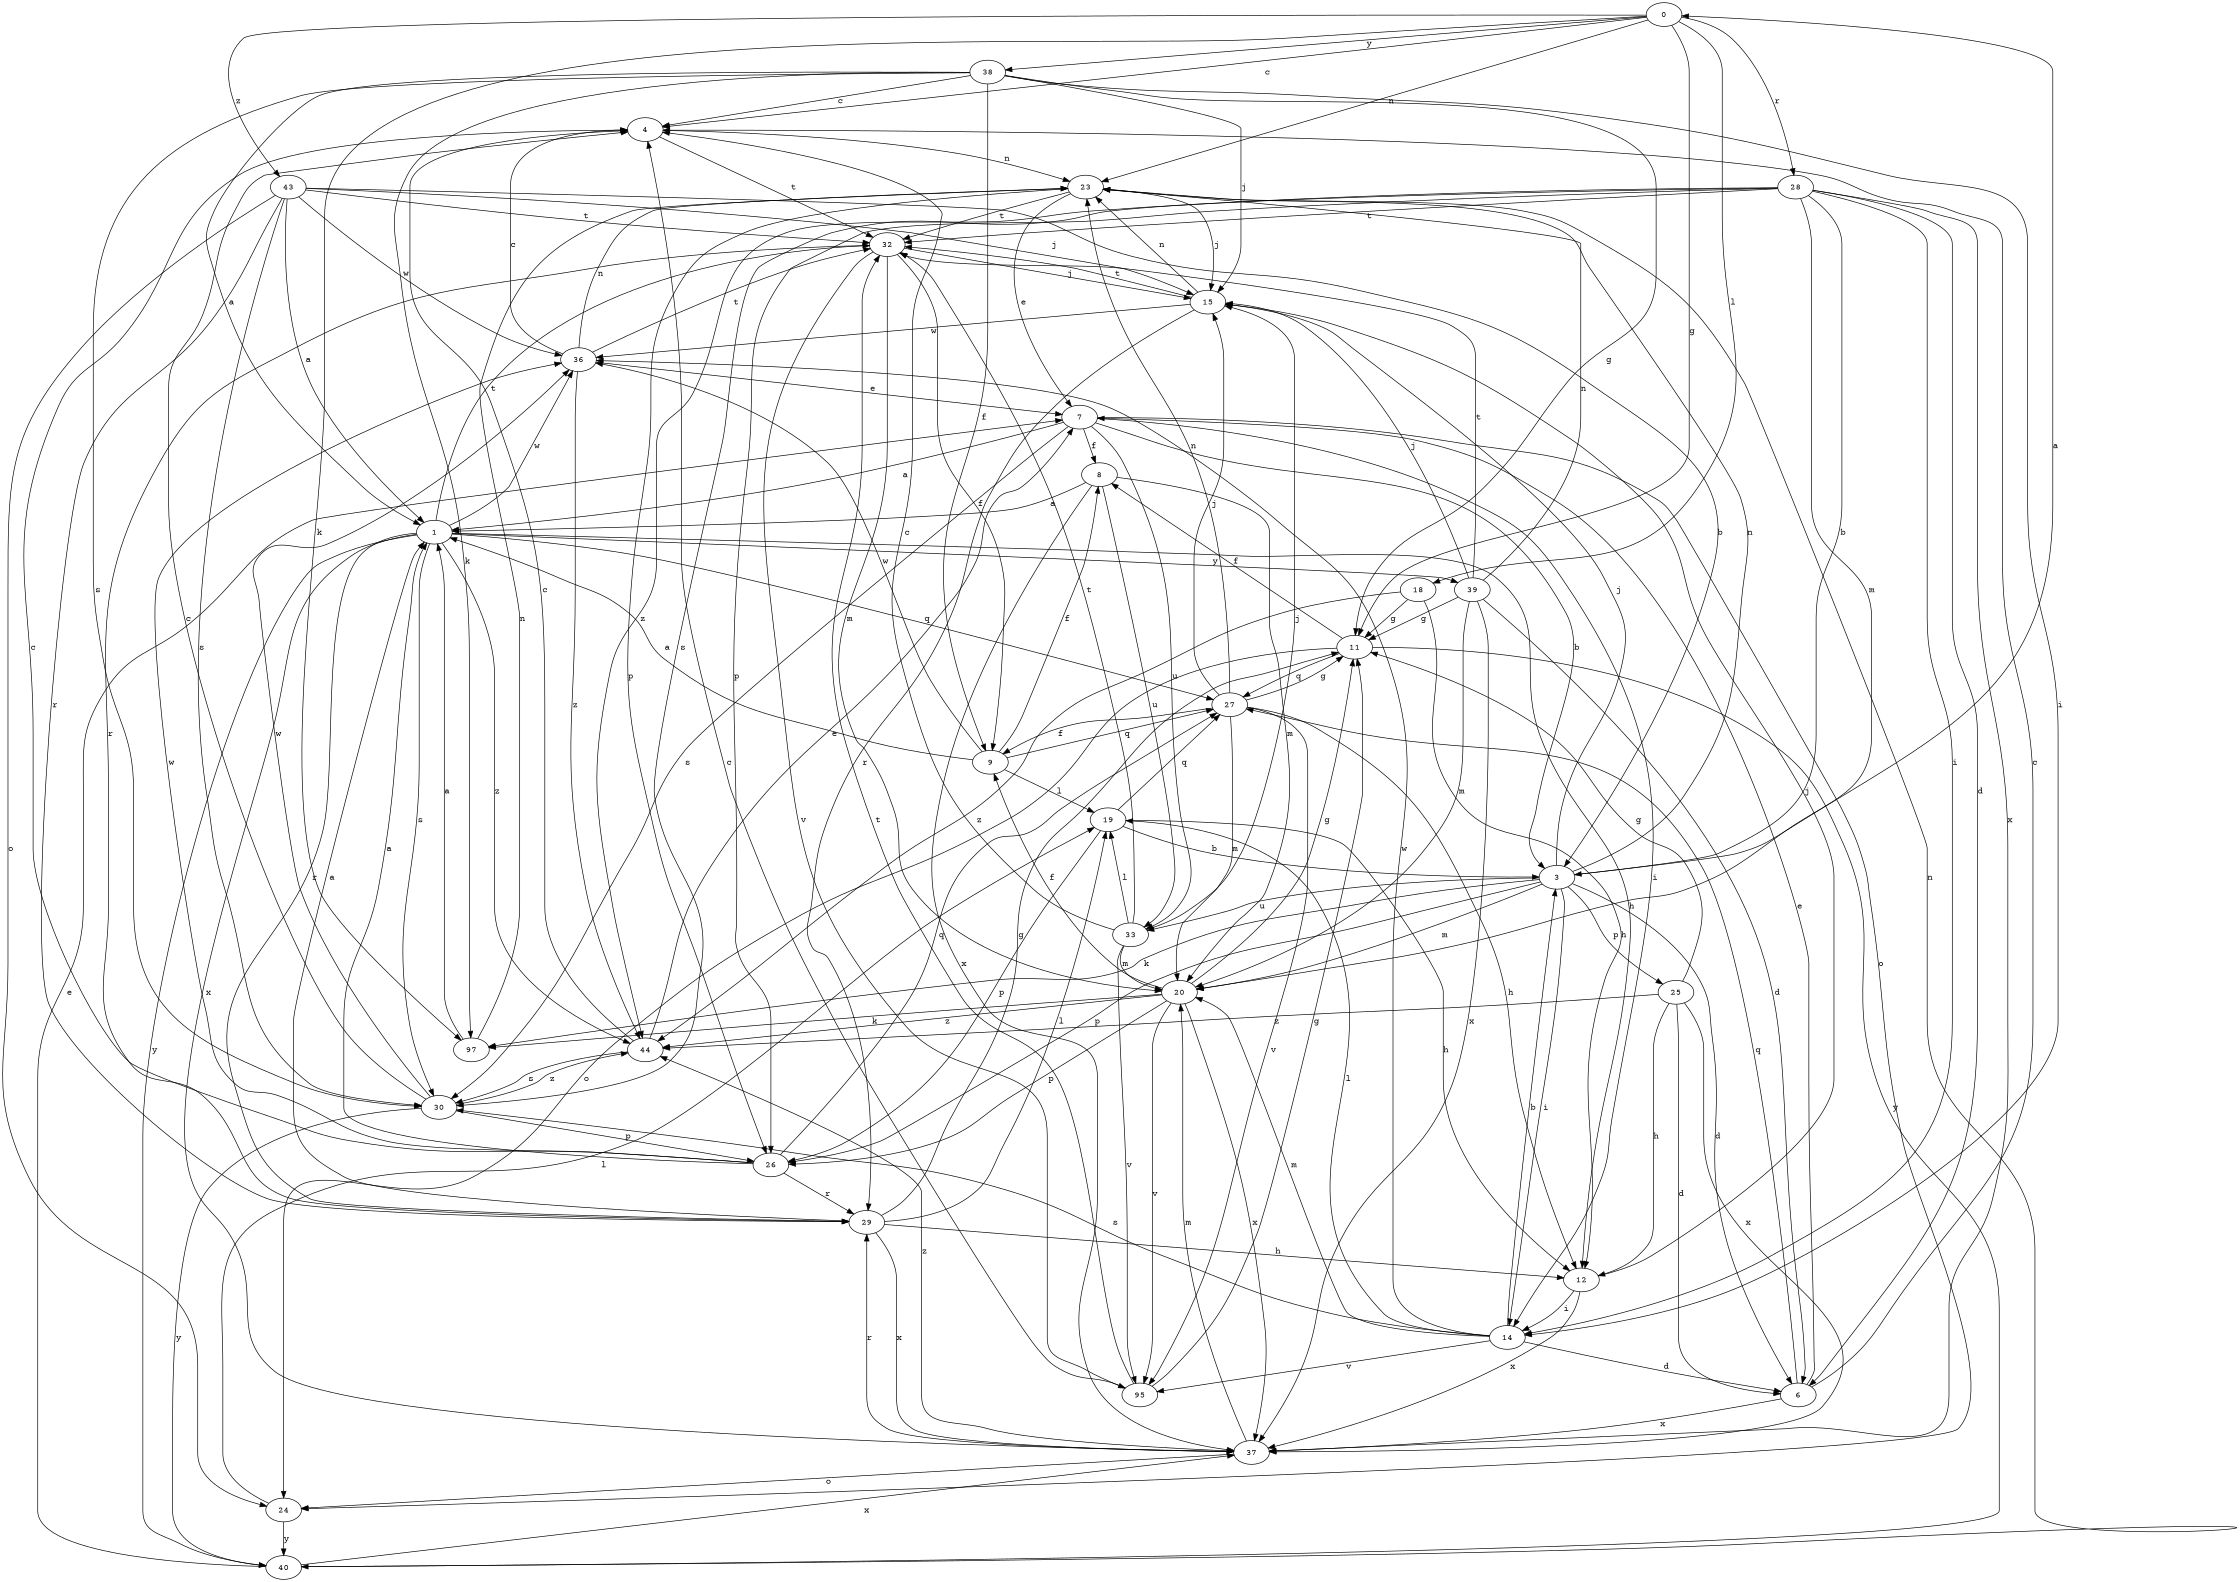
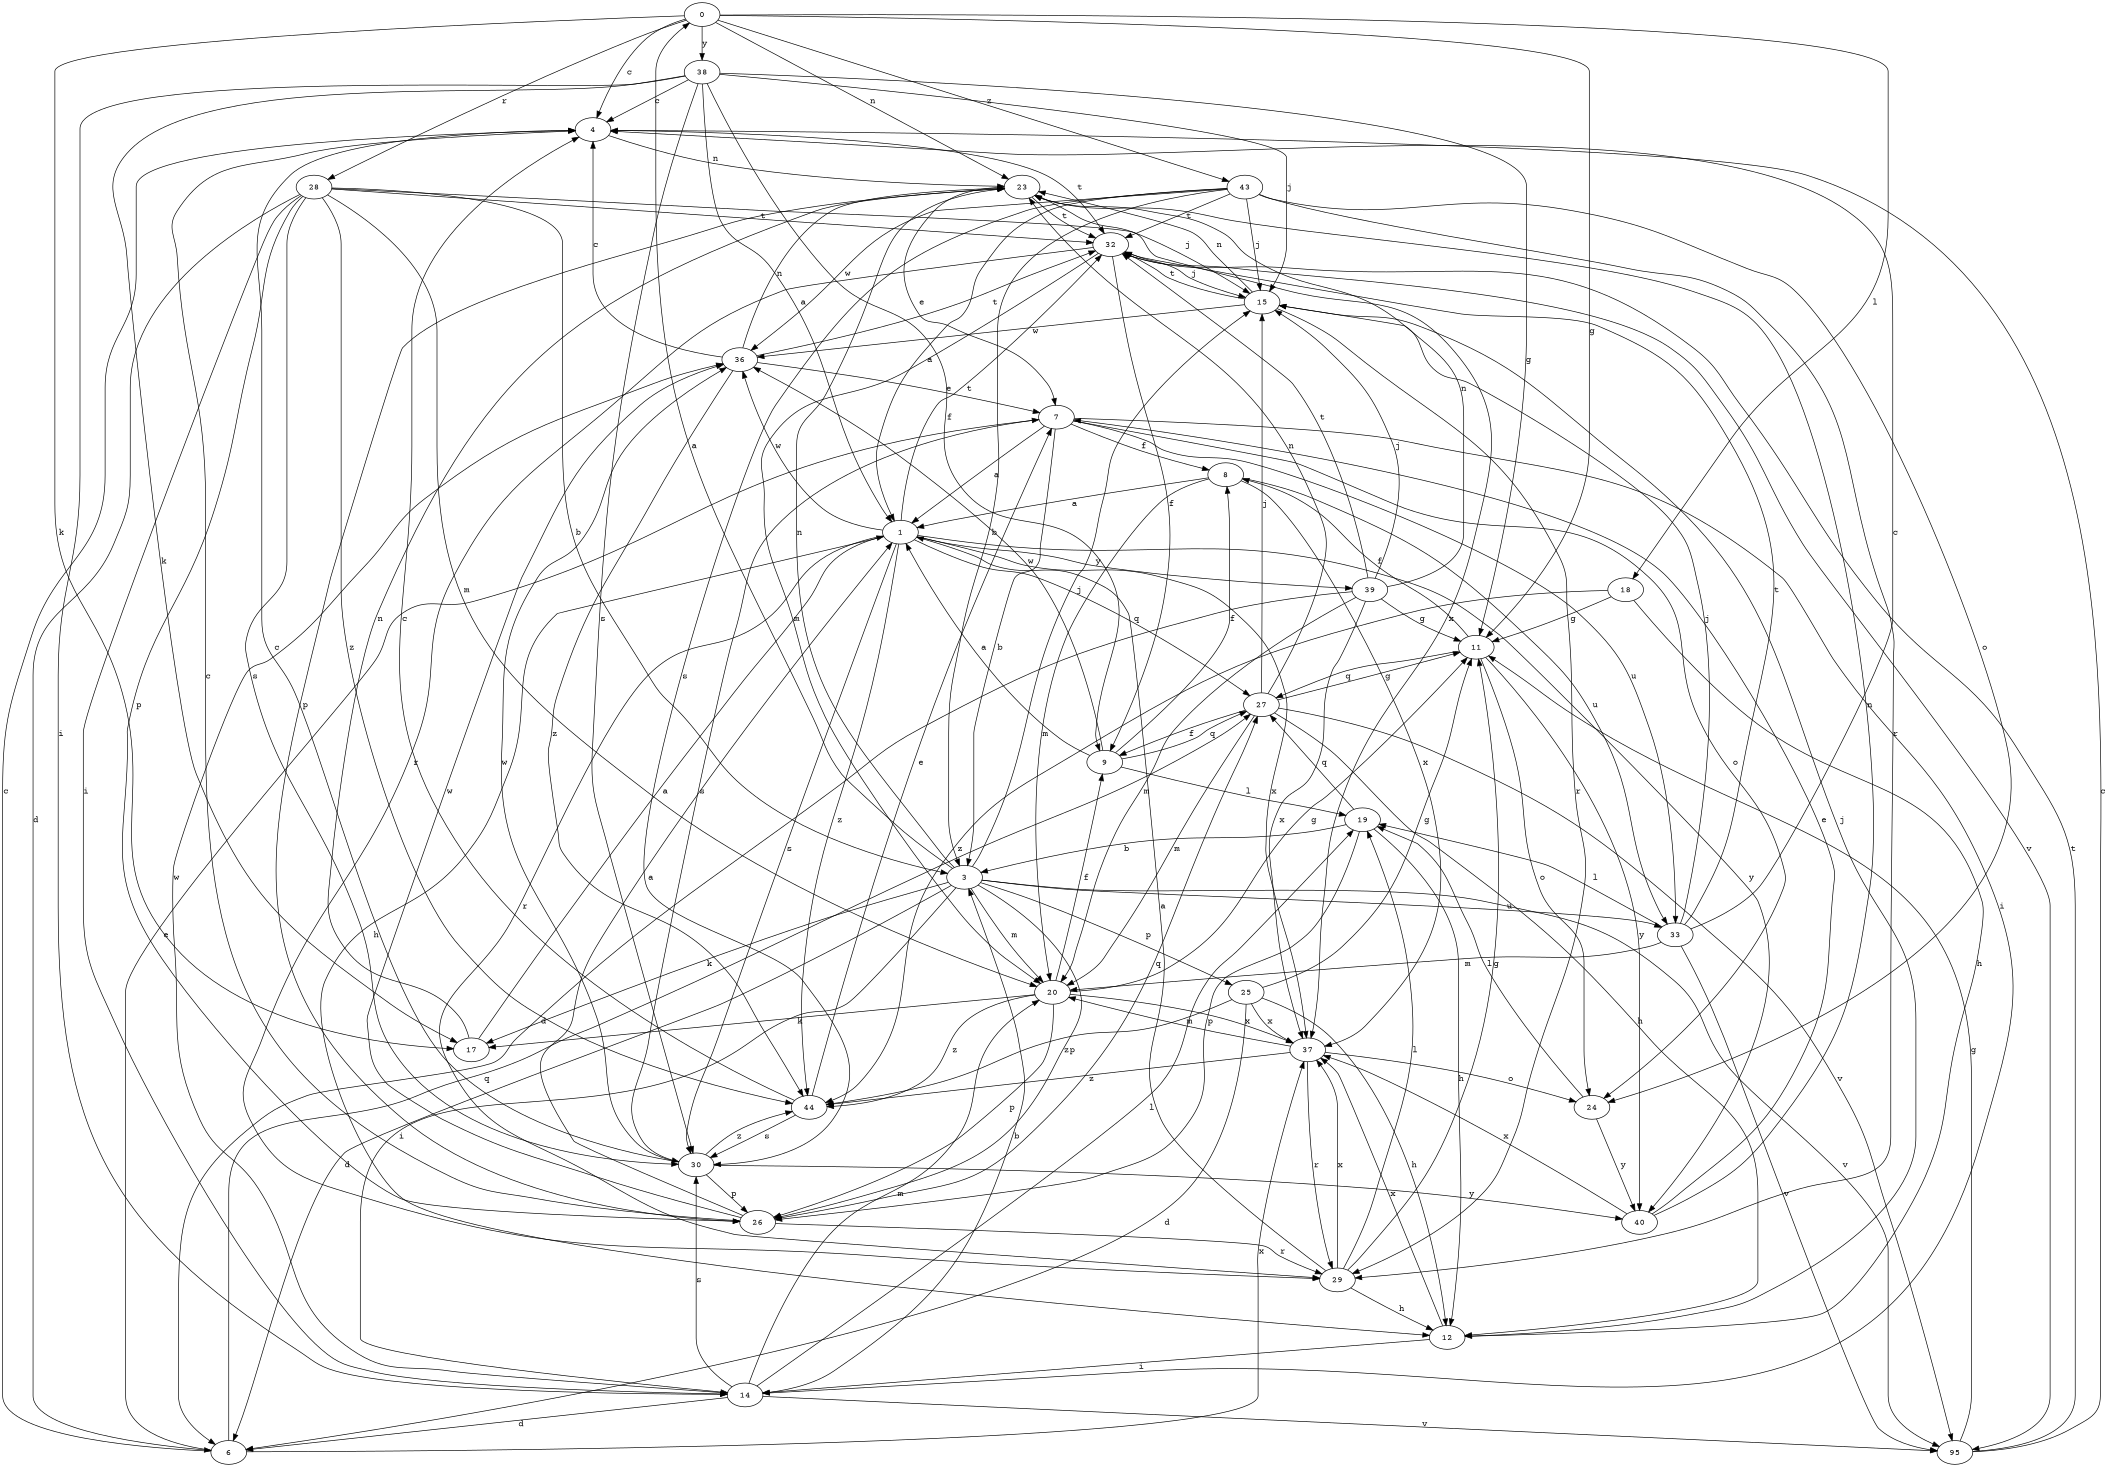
node "97": label "97" -> "17"
edge "20" -> "95": now "3" -> "95"
